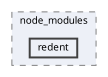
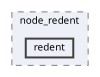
cluster "node_modules": label "node_modules" -> "node_redent"
